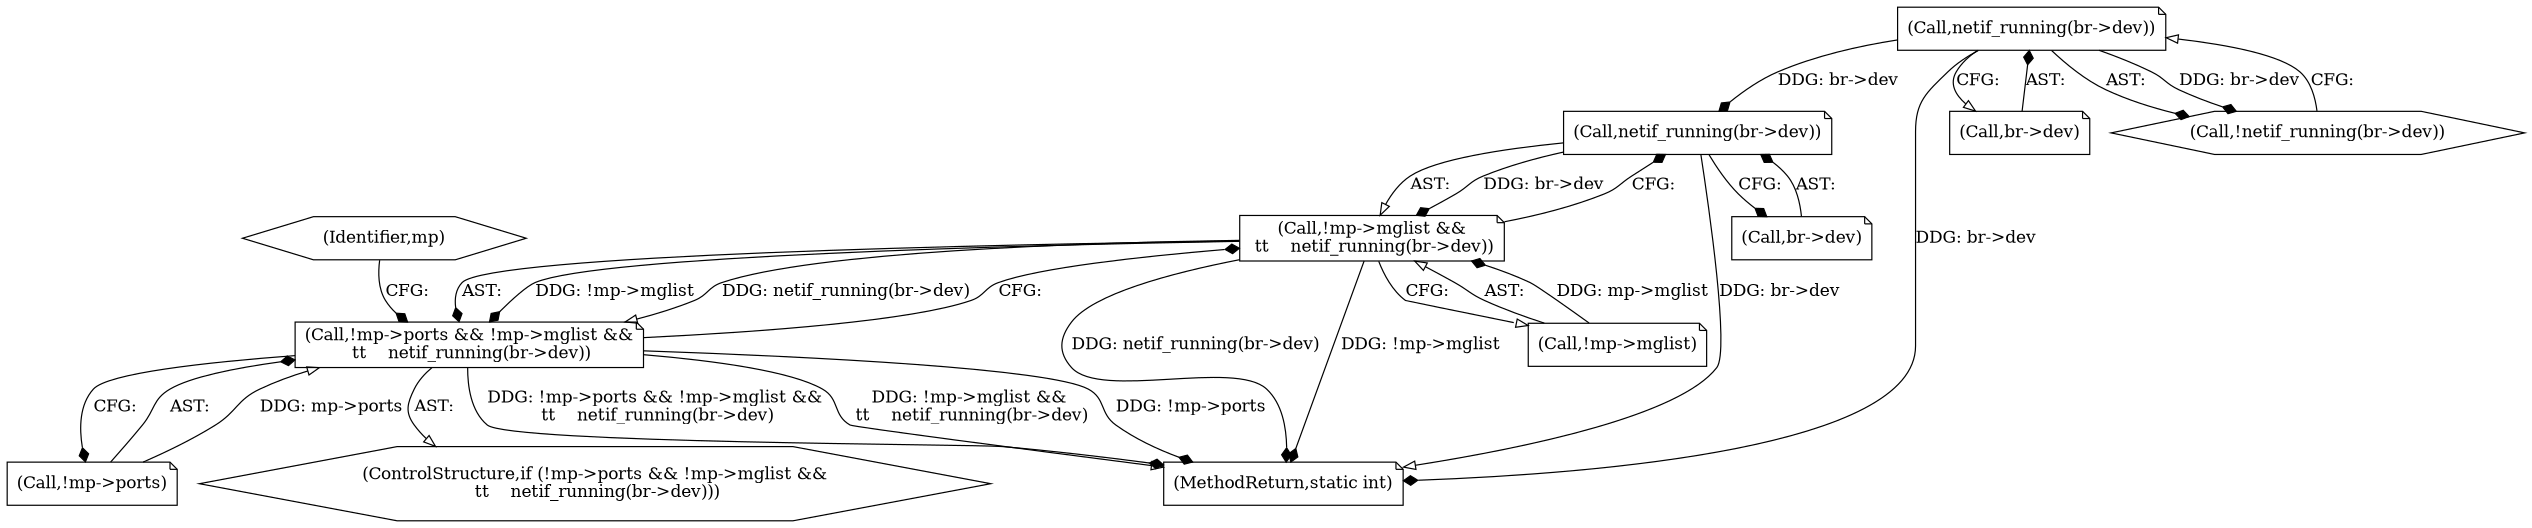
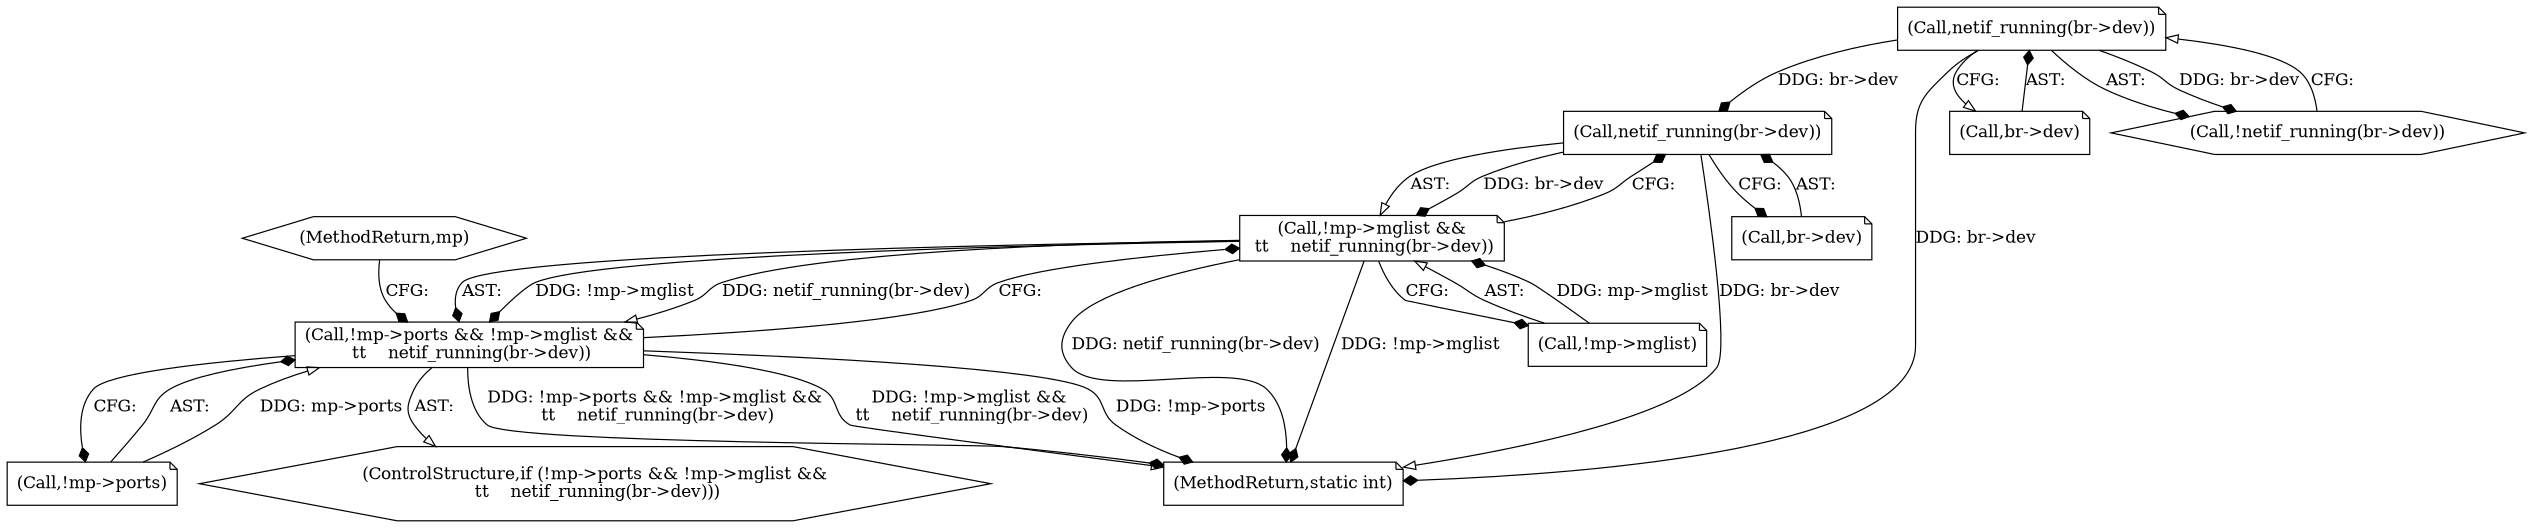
node "(Identifier,mp)": label "(Identifier,mp)" -> "(MethodReturn,mp)"
edge "(Call,!mp->mglist && tt    netif_running(br->dev))" -> "(Call,!mp->mglist)": arrowhead onormal -> diamond
